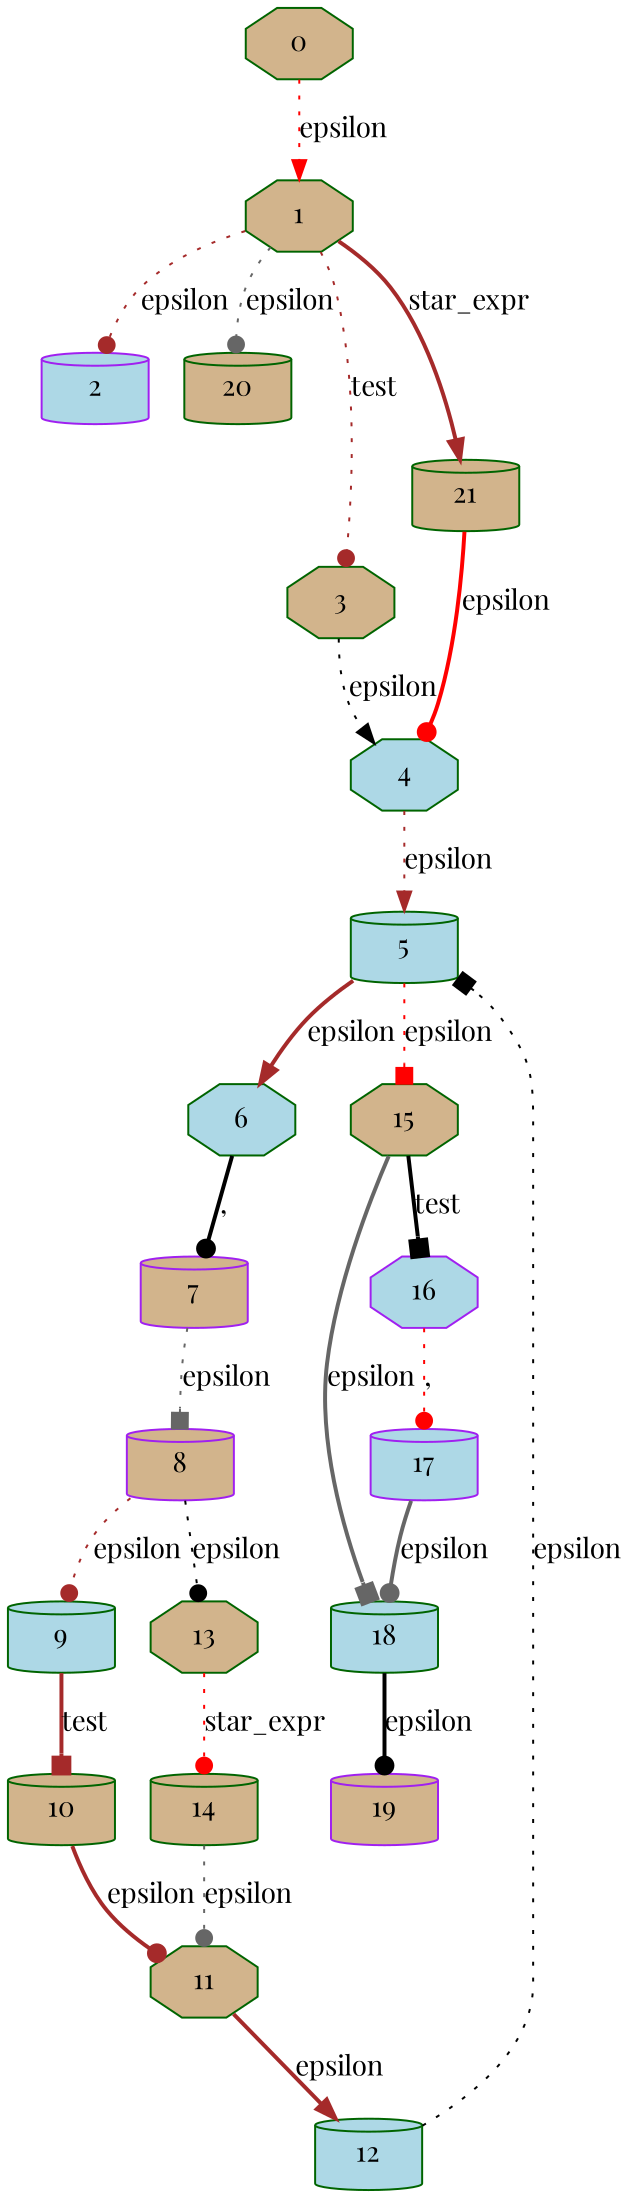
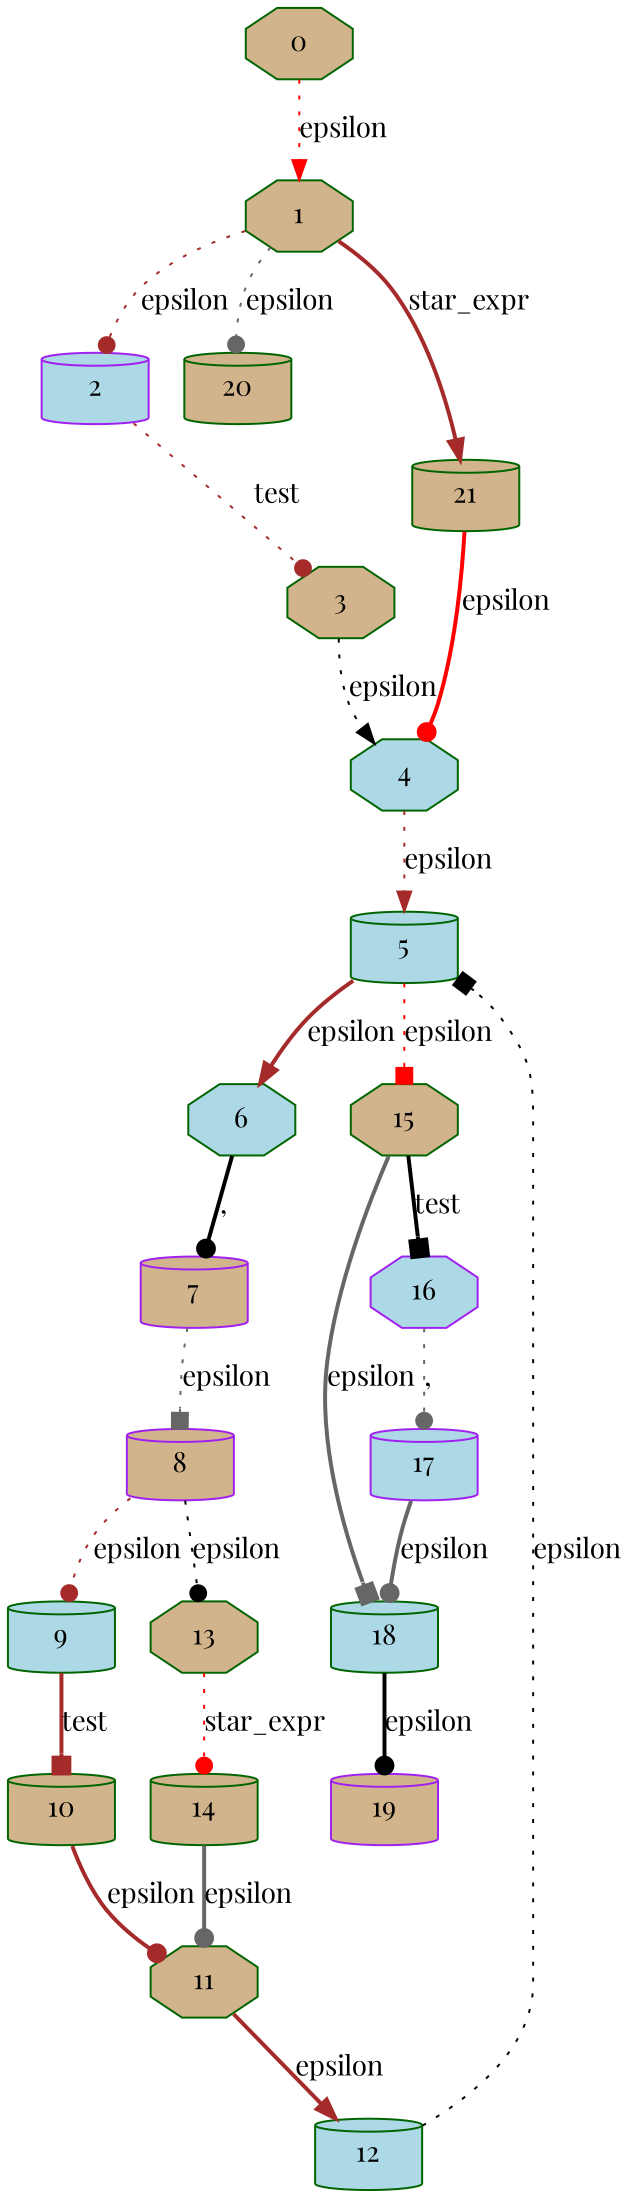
edge "1" -> "3": now "2" -> "3"
edge "16" -> "17": color red -> gray40
edge "14" -> "11": style dotted -> bold
